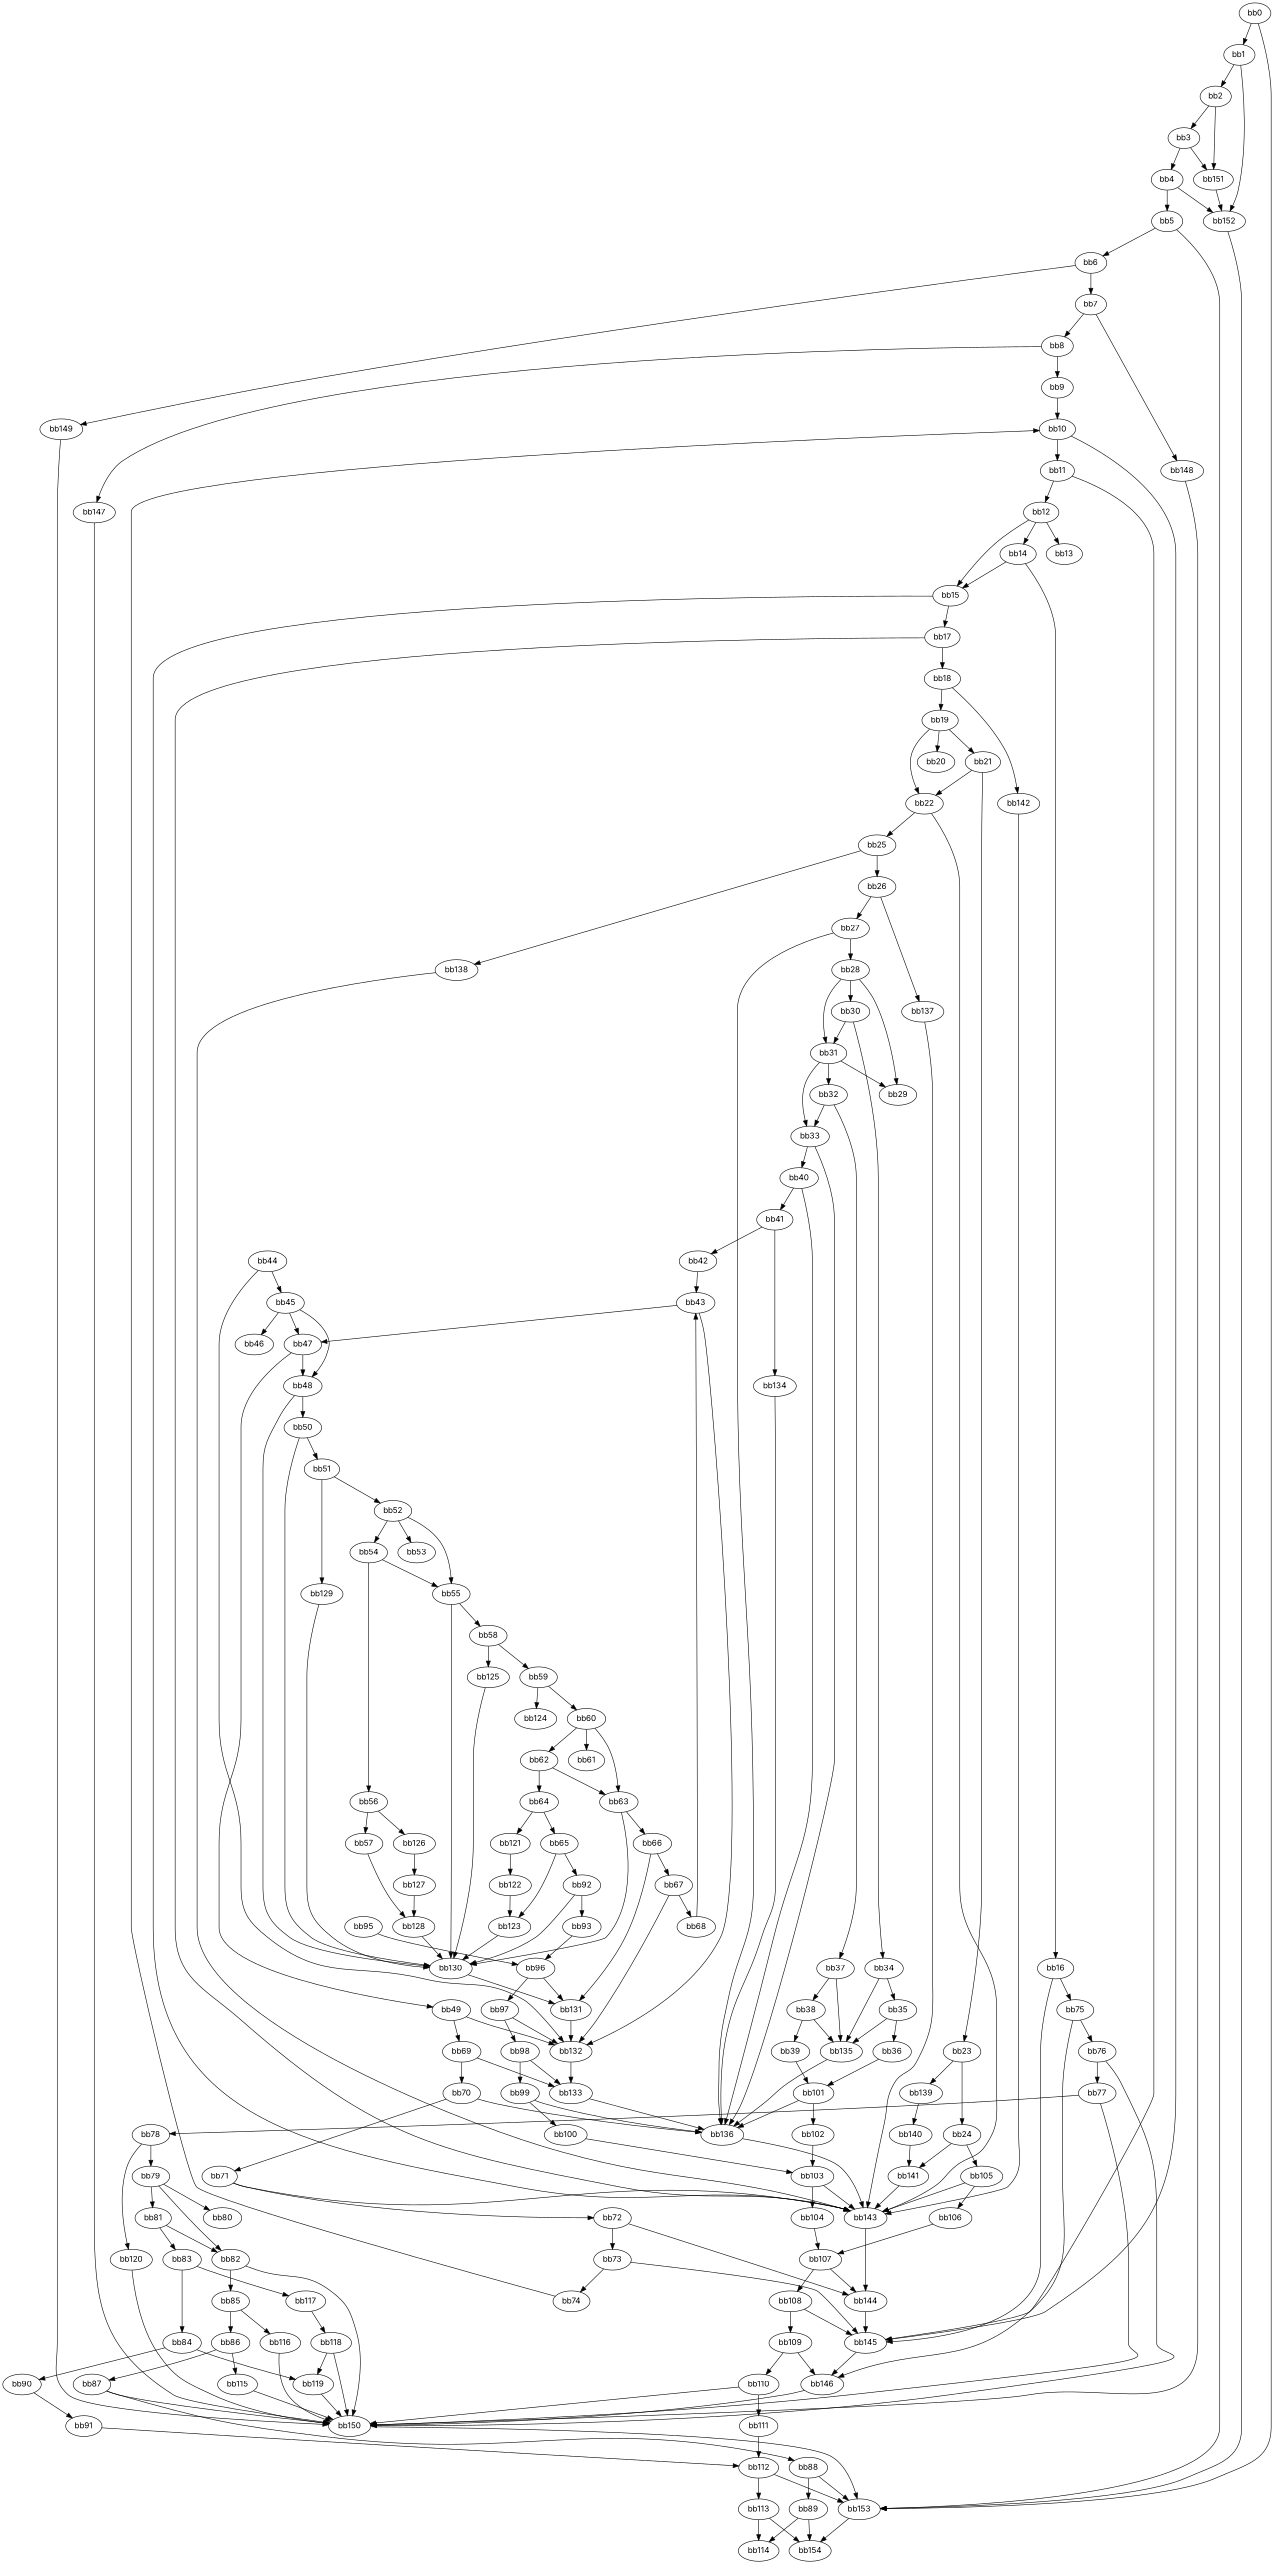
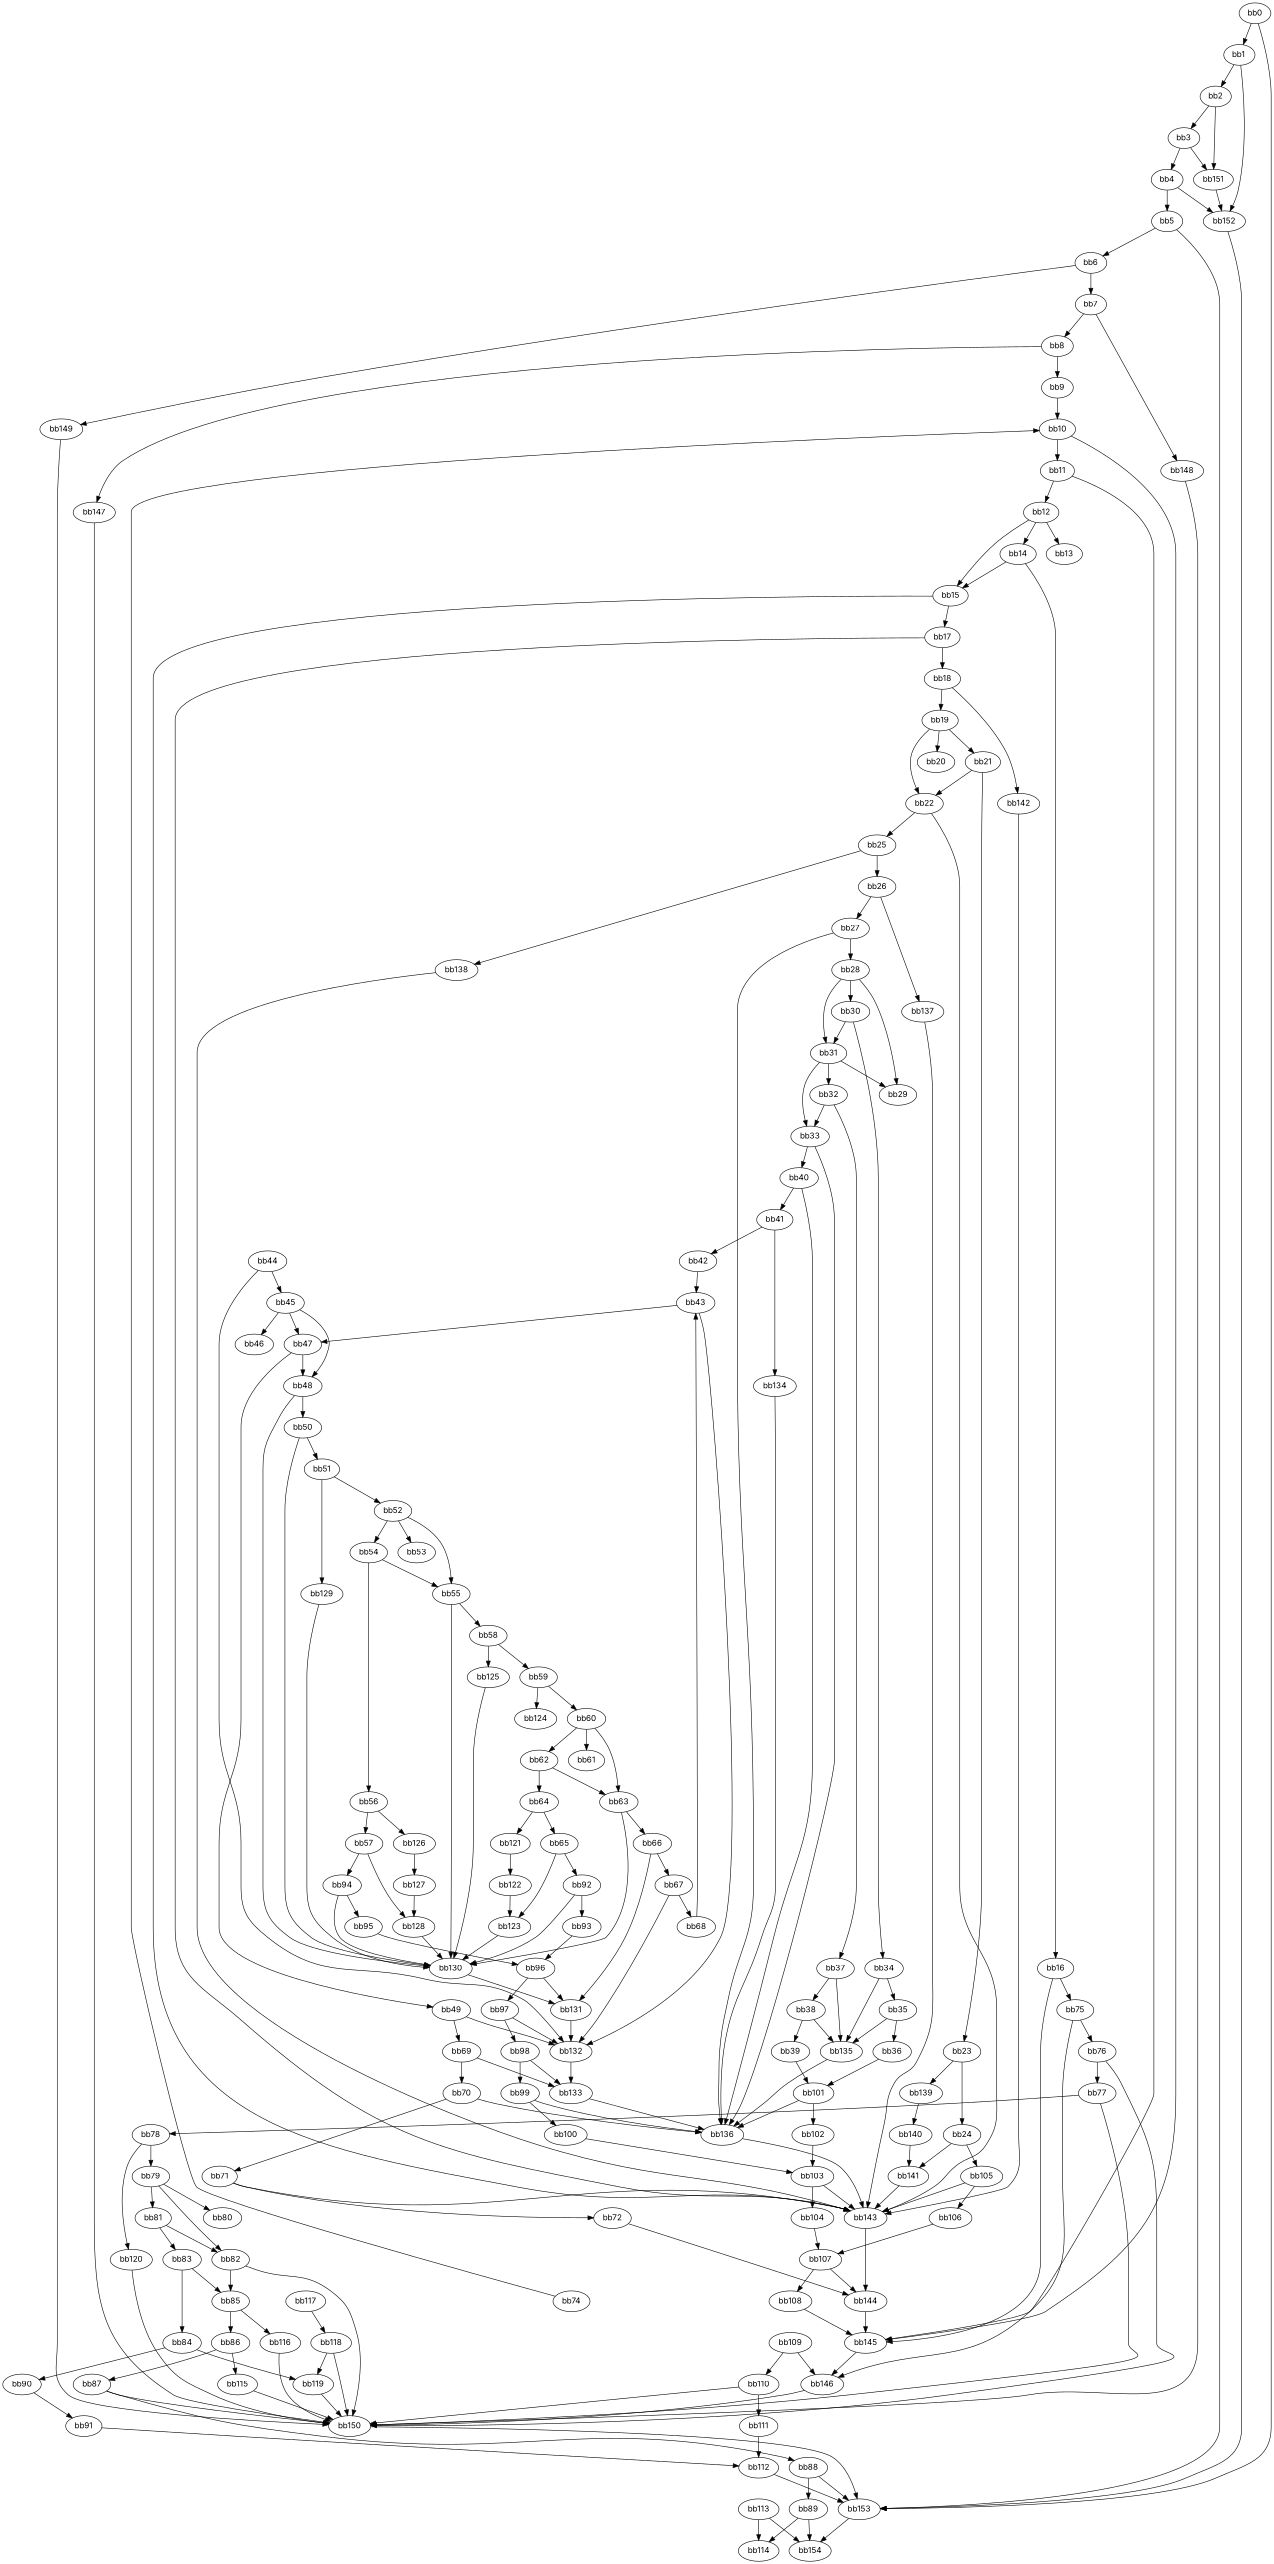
node "bb94": added
node "bb73": removed
edge "bb83" -> "bb117": now "bb83" -> "bb85"
edge "bb108" -> "bb109": removed
edge "bb112" -> "bb113": removed
